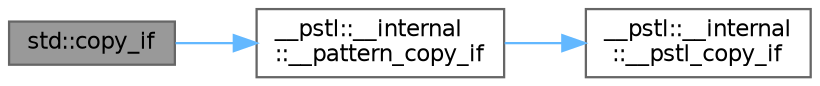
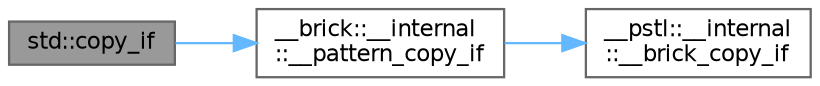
node "__pstl::__internal ::__pattern_copy_if": label "__pstl::__internal ::__pattern_copy_if" -> "__brick::__internal ::__pattern_copy_if"
node "__pstl::__internal ::__pstl_copy_if": label "__pstl::__internal ::__pstl_copy_if" -> "__pstl::__internal ::__brick_copy_if"
